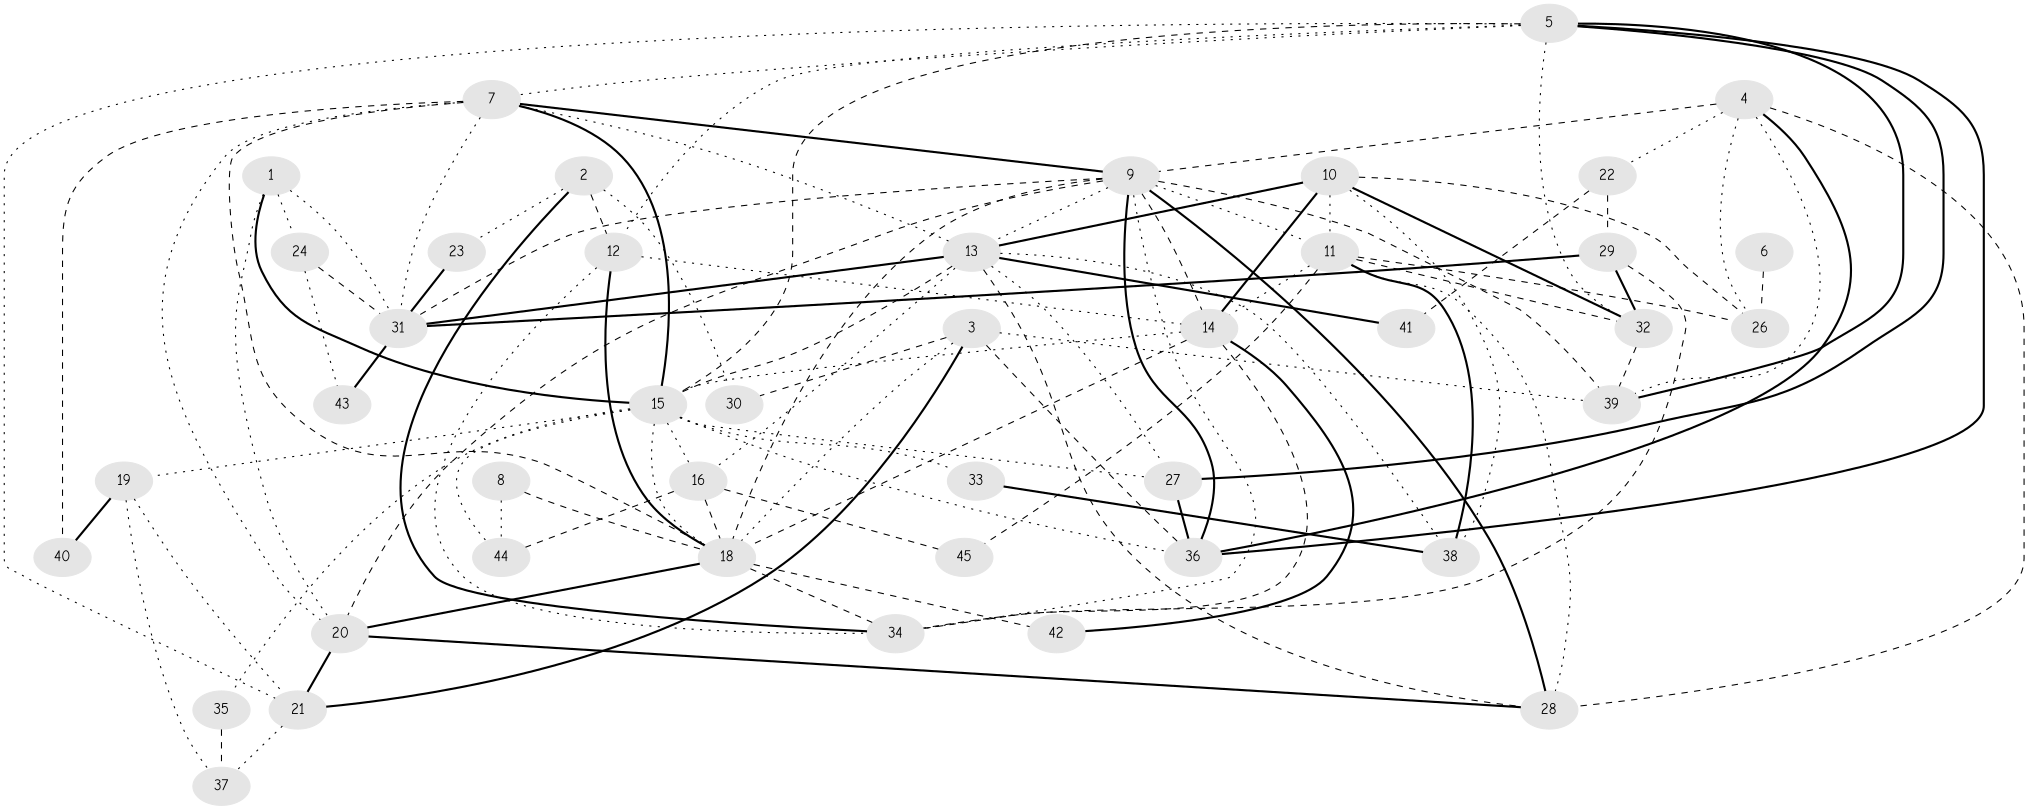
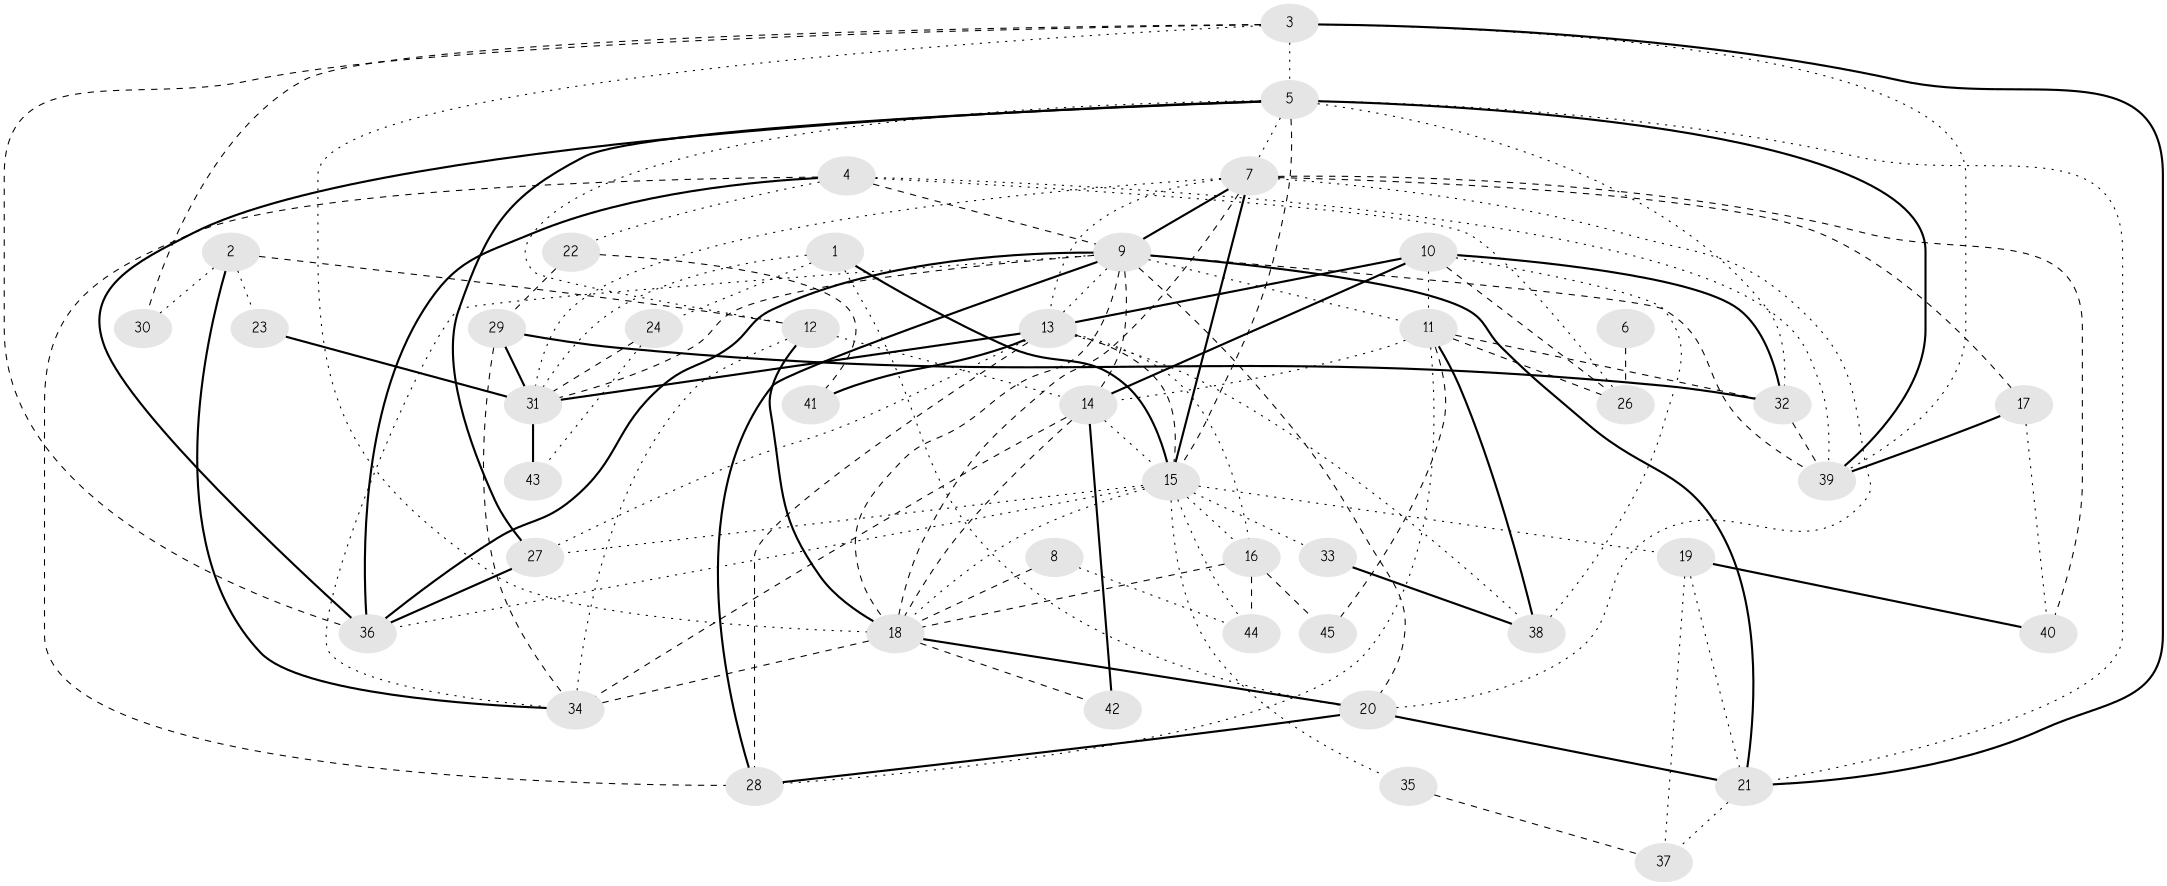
edge "3" -- "5": added
edge "9" -- "21": added
node "17": added
